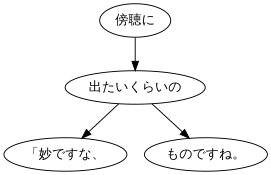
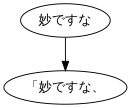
node "傍聴に": removed
node "出たいくらいの": label "出たいくらいの" -> "妙ですな"
node "ものですね。": removed
